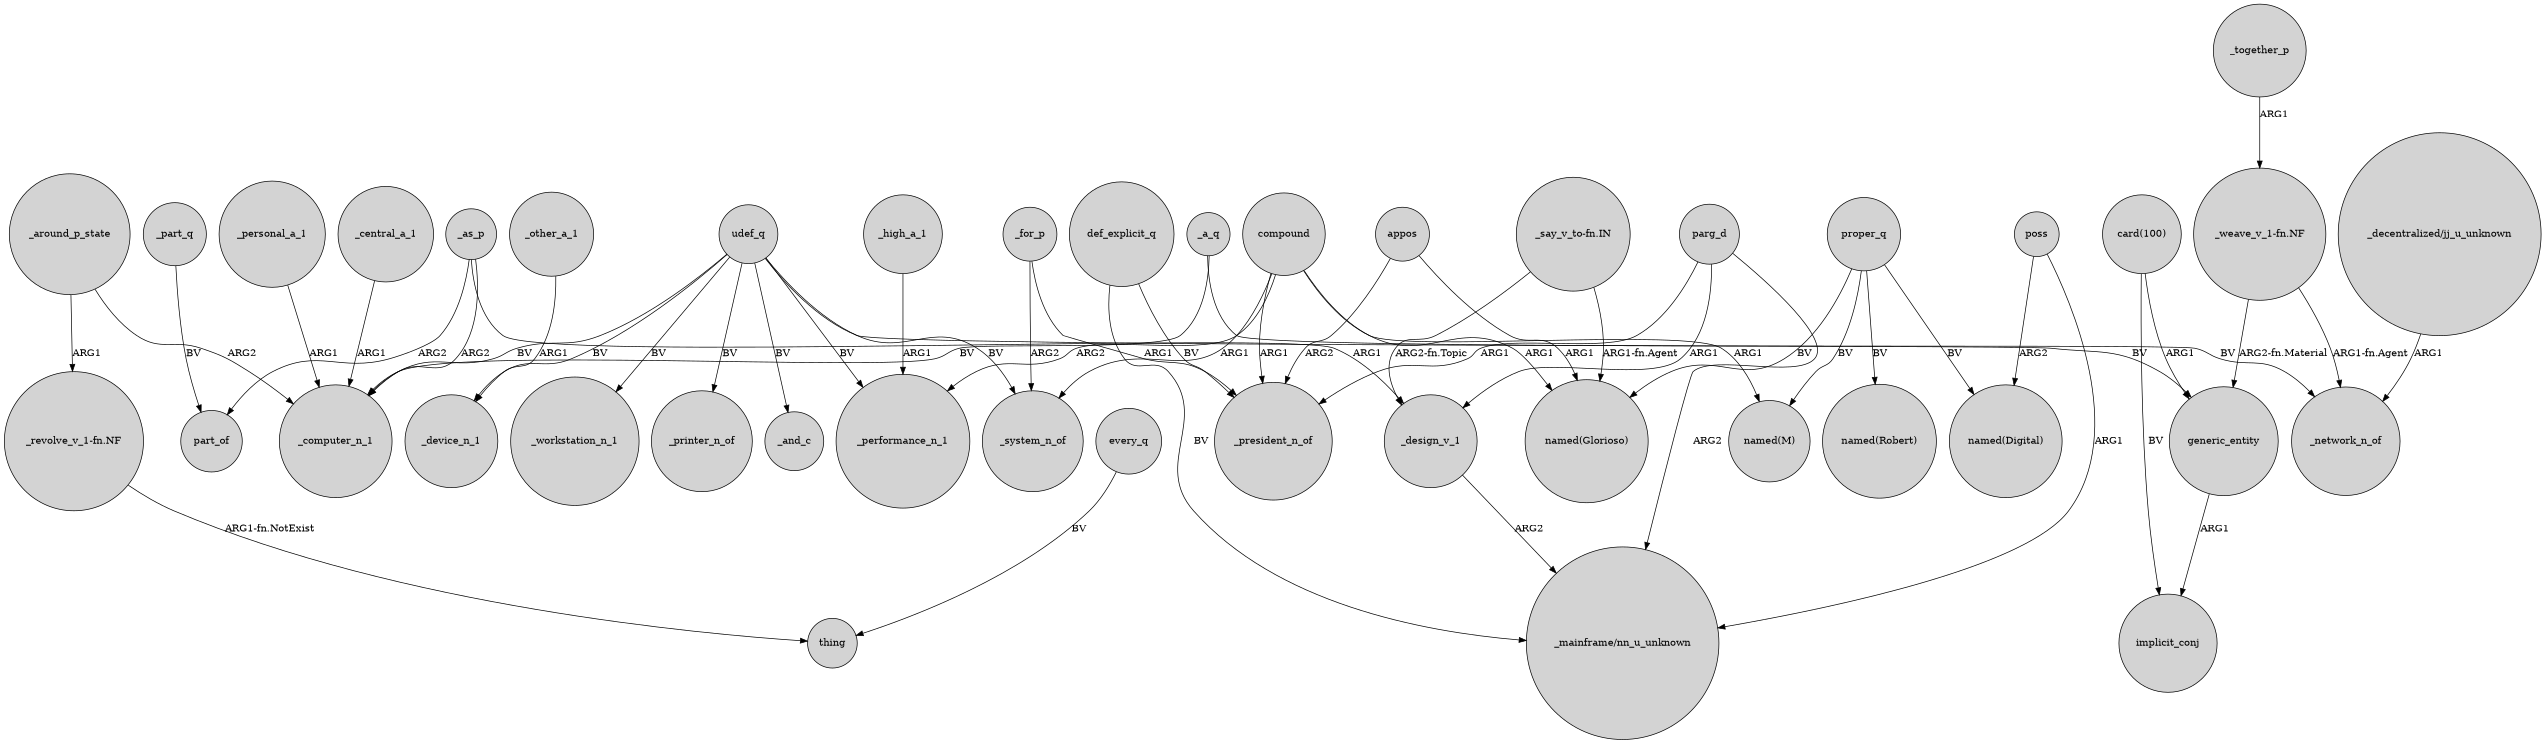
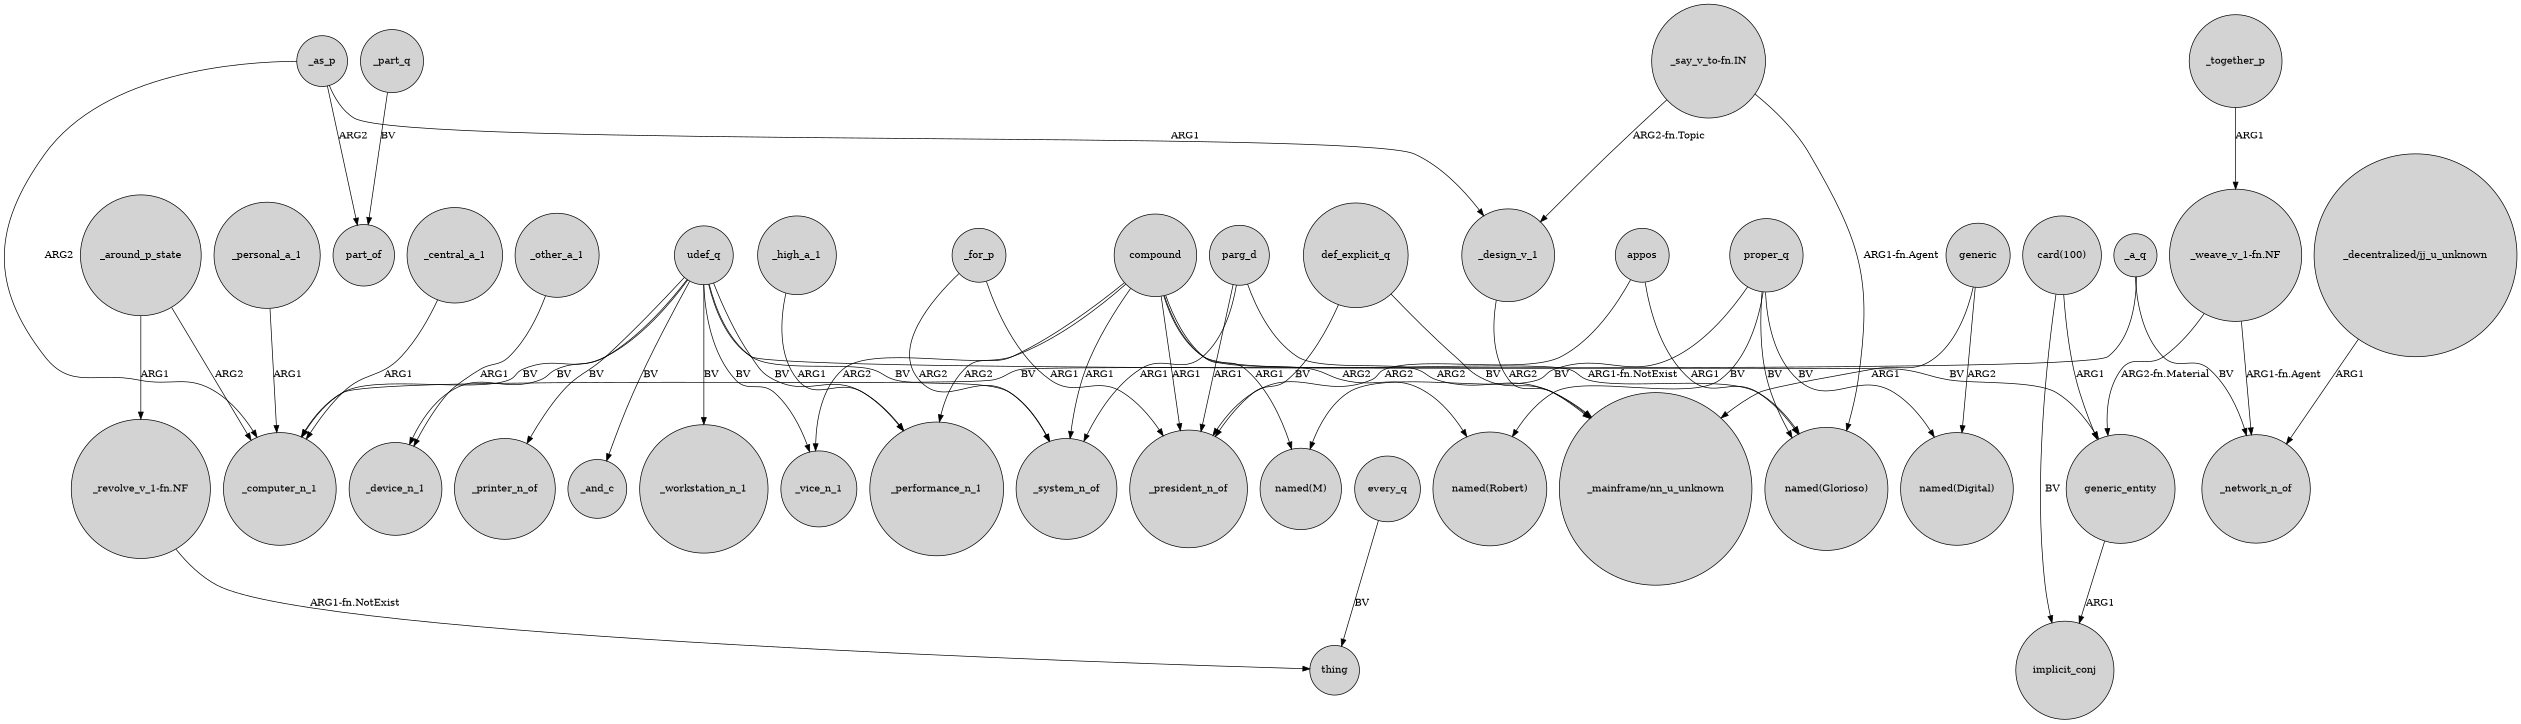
node "poss": label "poss" -> "generic"
edge "compound" -> "named(Glorioso)": label "ARG1" -> "ARG1-fn.NotExist"
edge "parg_d" -> "_design_v_1": now "parg_d" -> "_system_n_of"
edge "compound" -> "named(Robert)": added, label "ARG2"
node "_vice_n_1": added
